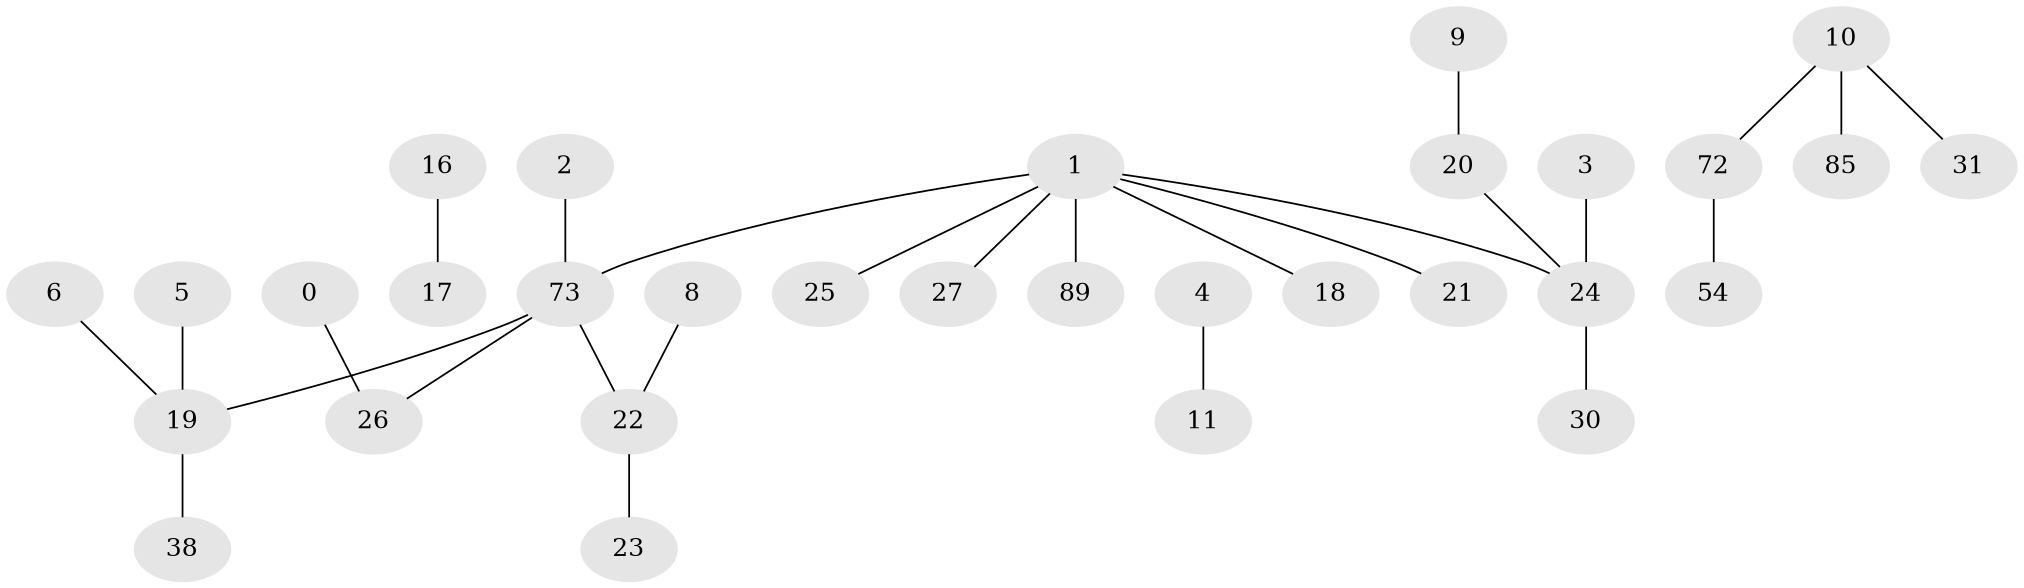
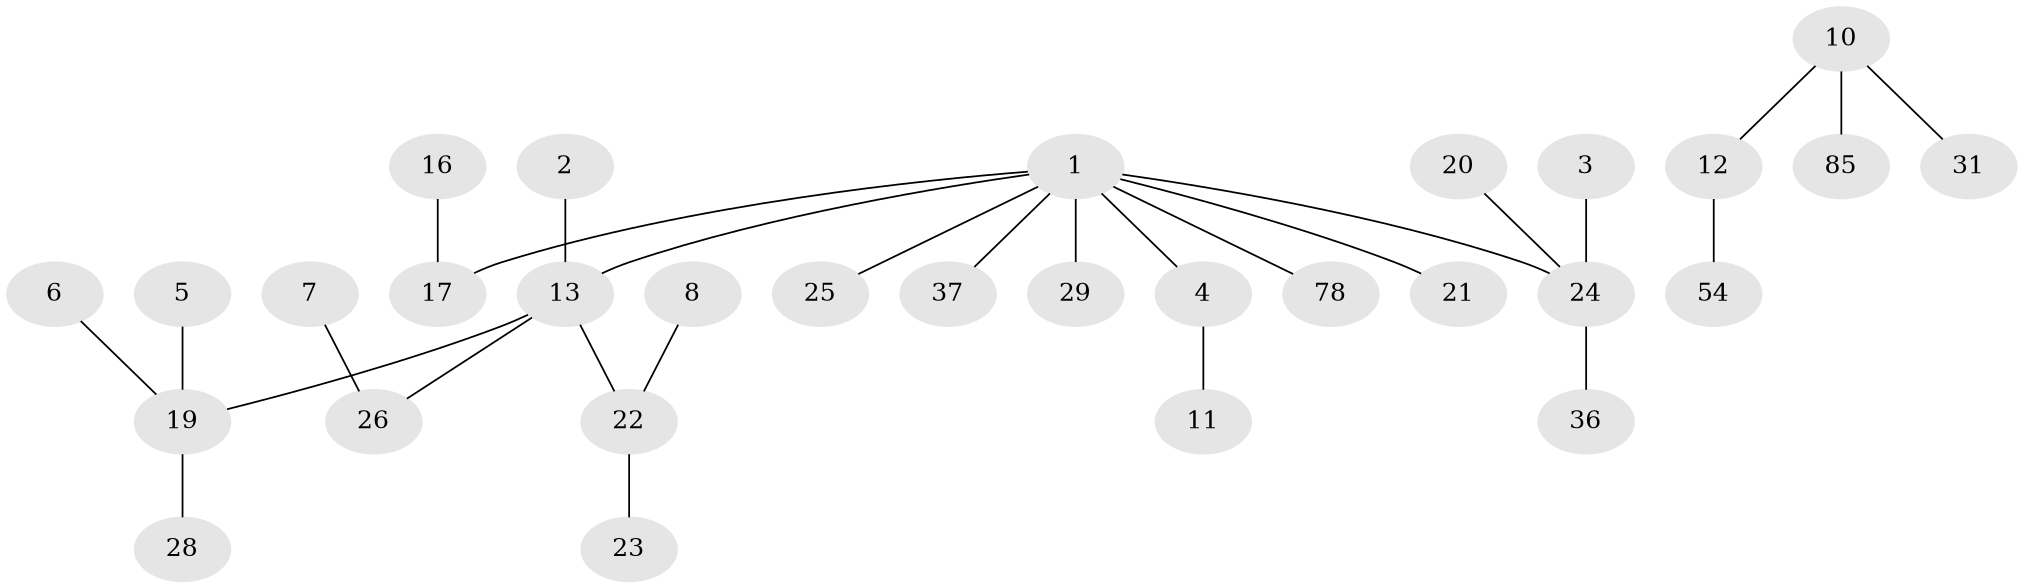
node "9": removed
node "72": label "72" -> "12"
edge "1" -- "17": added
edge "1" -- "4": added
node "0": label "0" -> "7"
node "73": label "73" -> "13"
node "27": label "27" -> "37"
node "89": label "89" -> "29"
node "18": label "18" -> "78"
node "30": label "30" -> "36"
node "38": label "38" -> "28"
